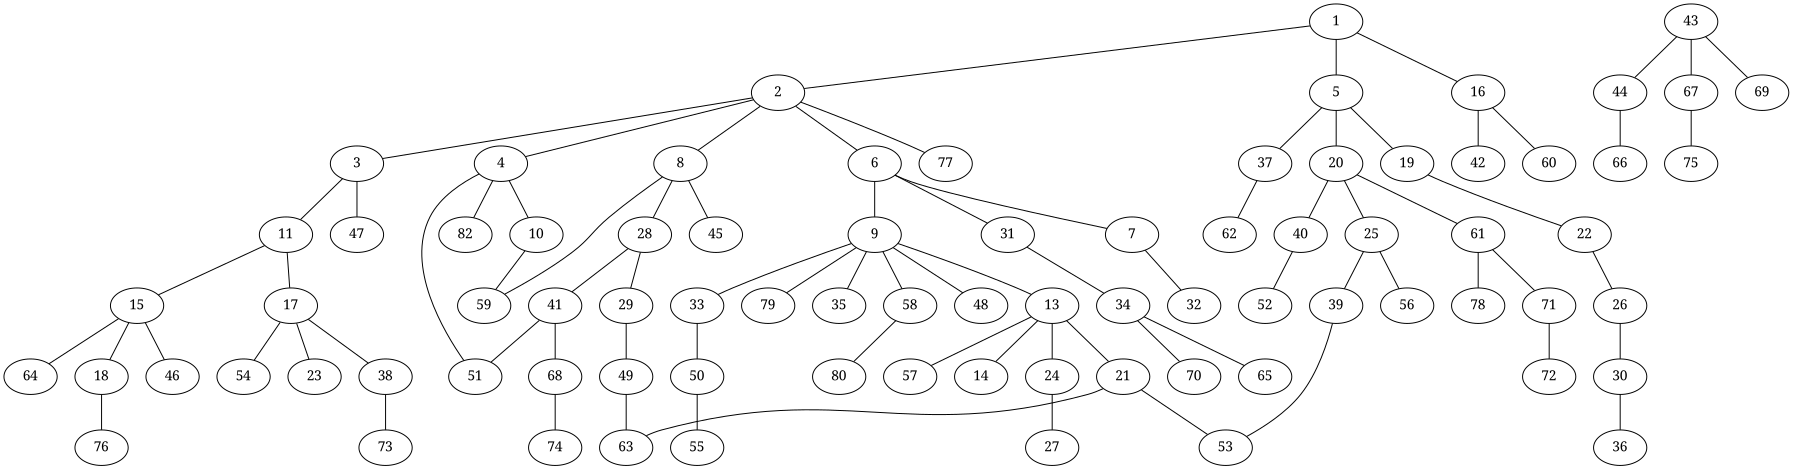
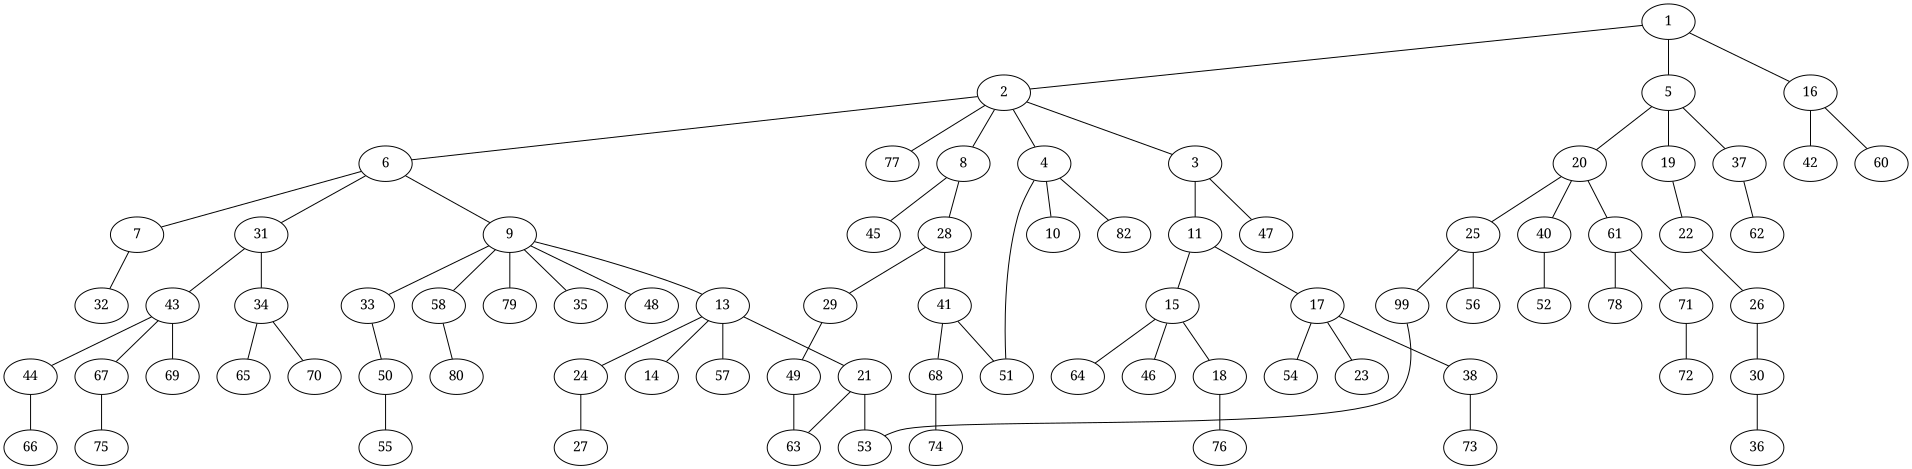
edge "31" -- "43": added
node "59": removed
node "39": label "39" -> "99"
